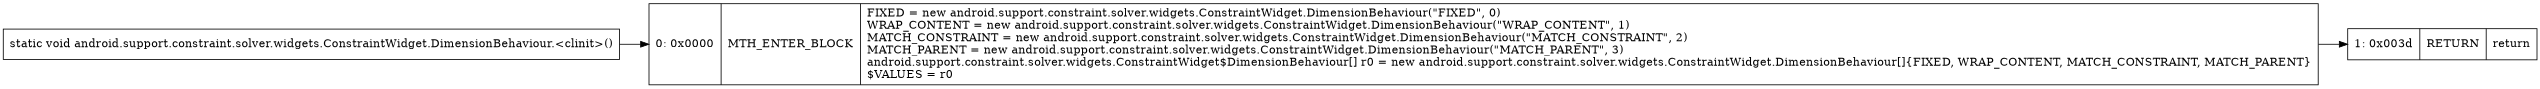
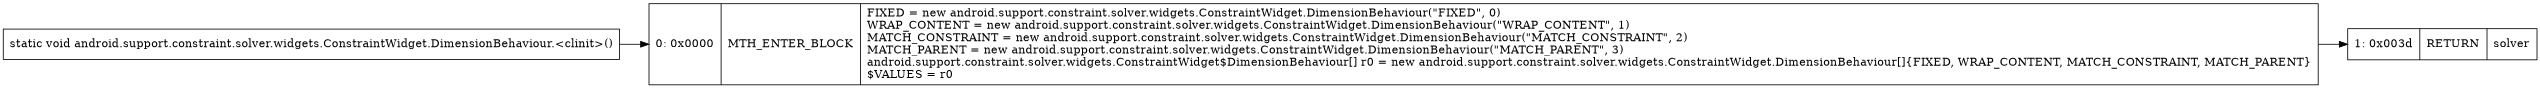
node "1: 0x003d": text "return" -> "solver"
